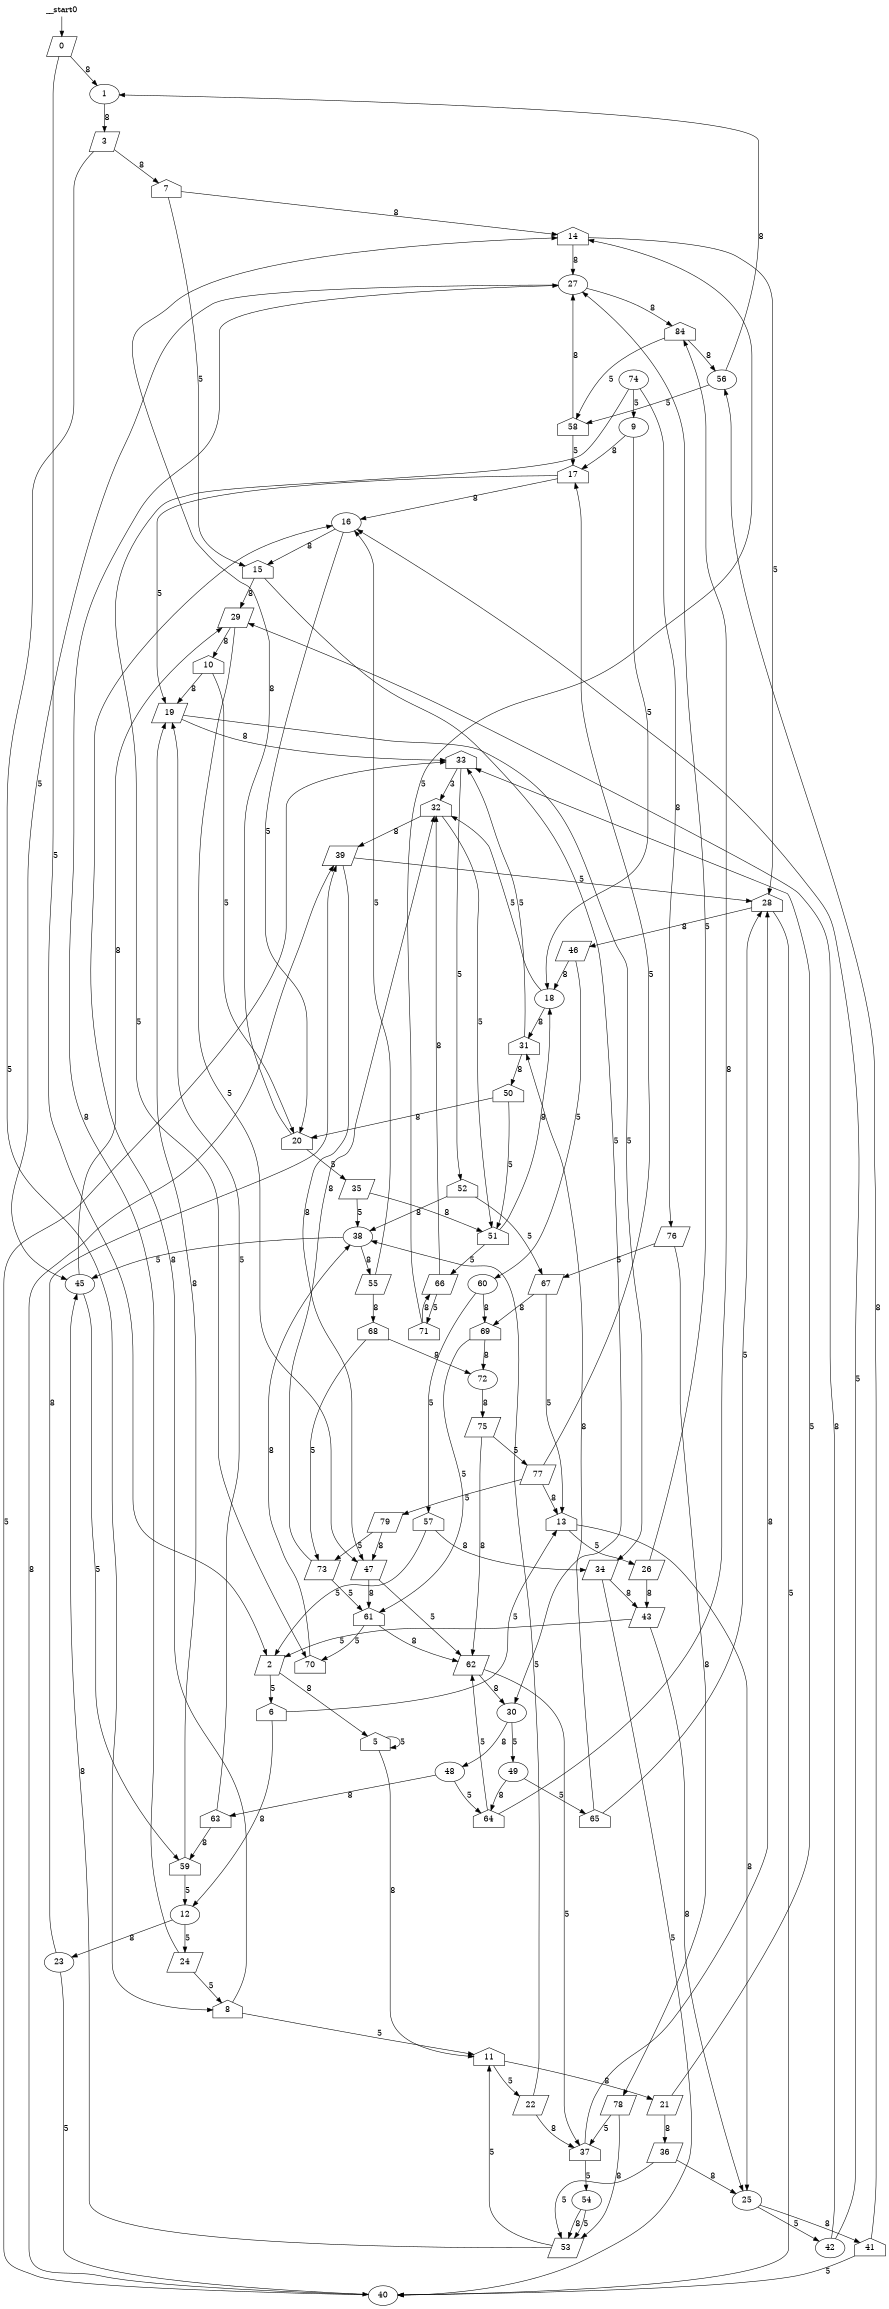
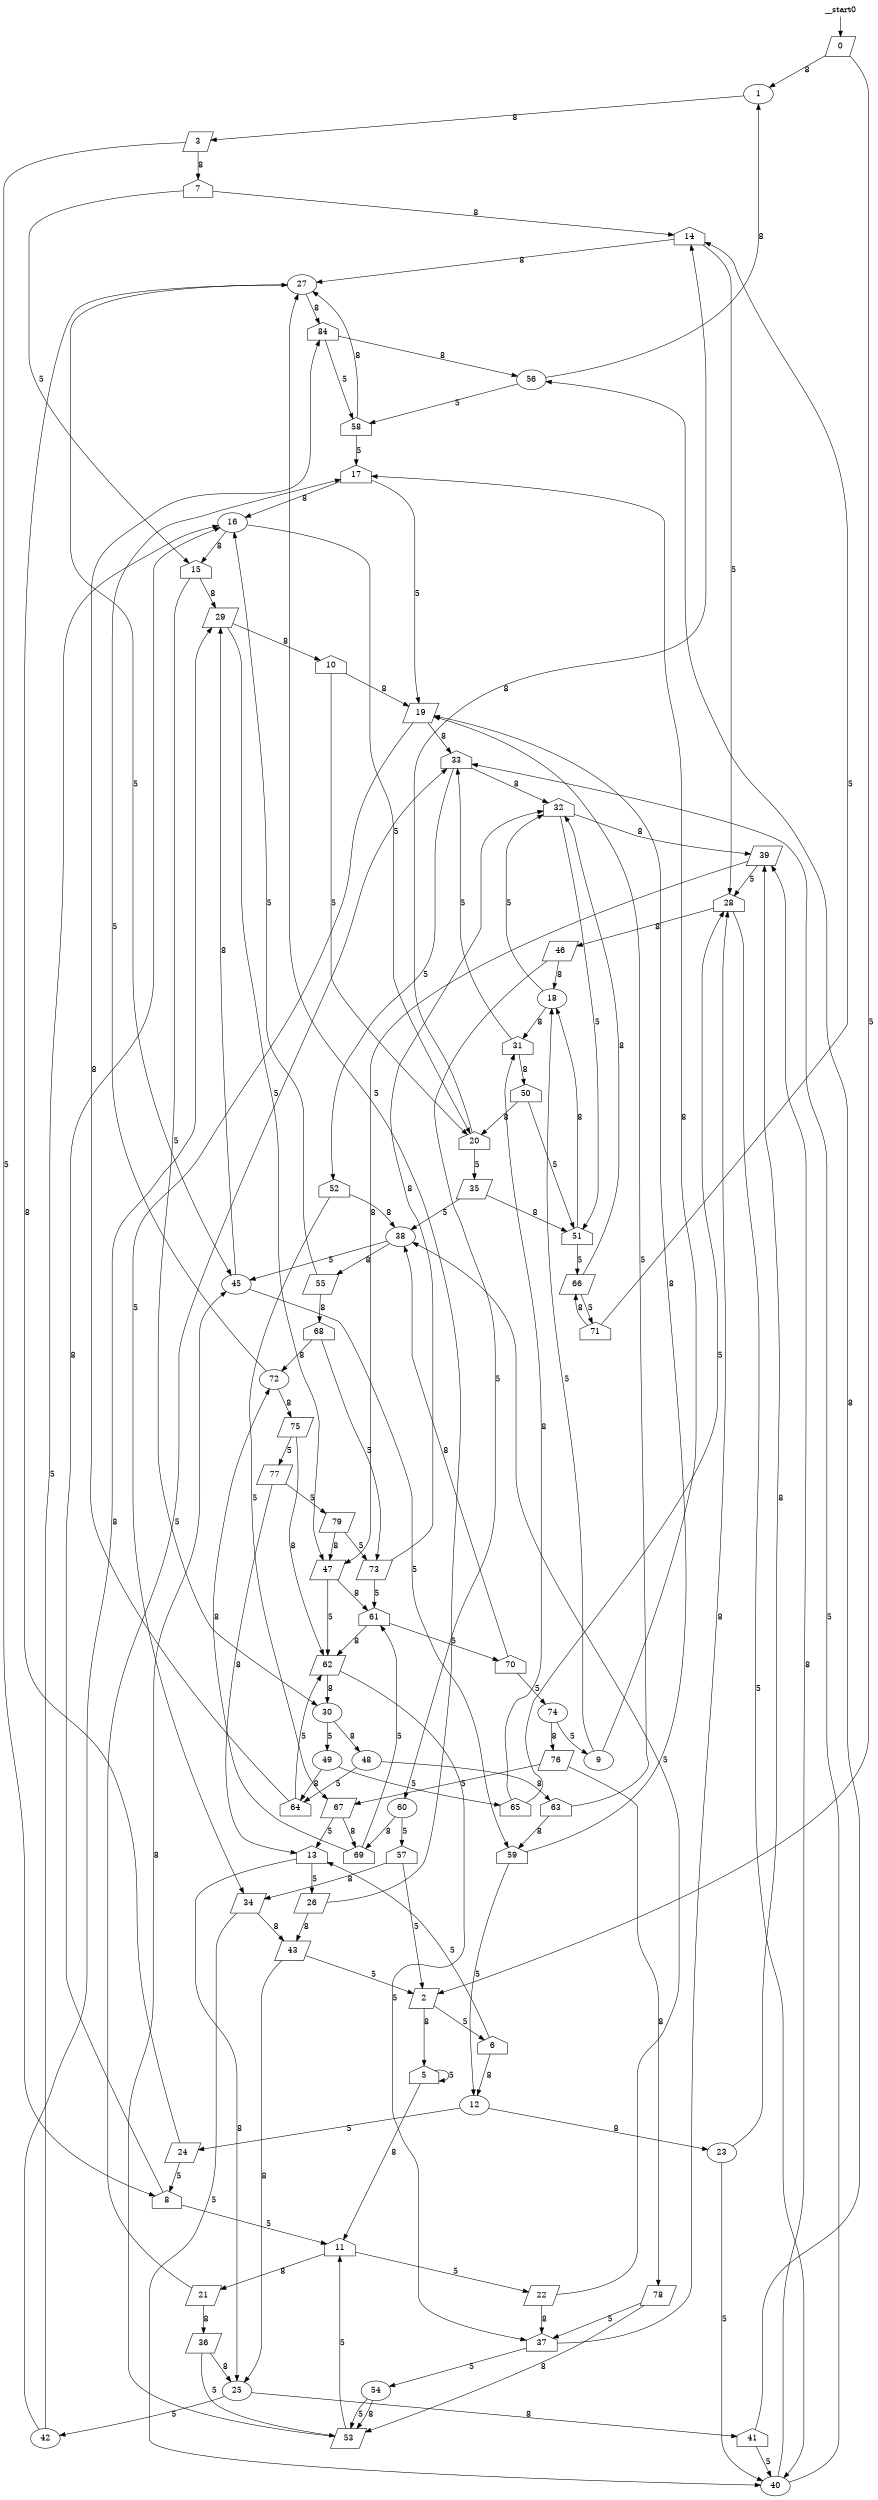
edge "33" -> "32": label "3" -> "8"
edge "74" -> "70": reversed
edge "77" -> "17": now "72" -> "17"
